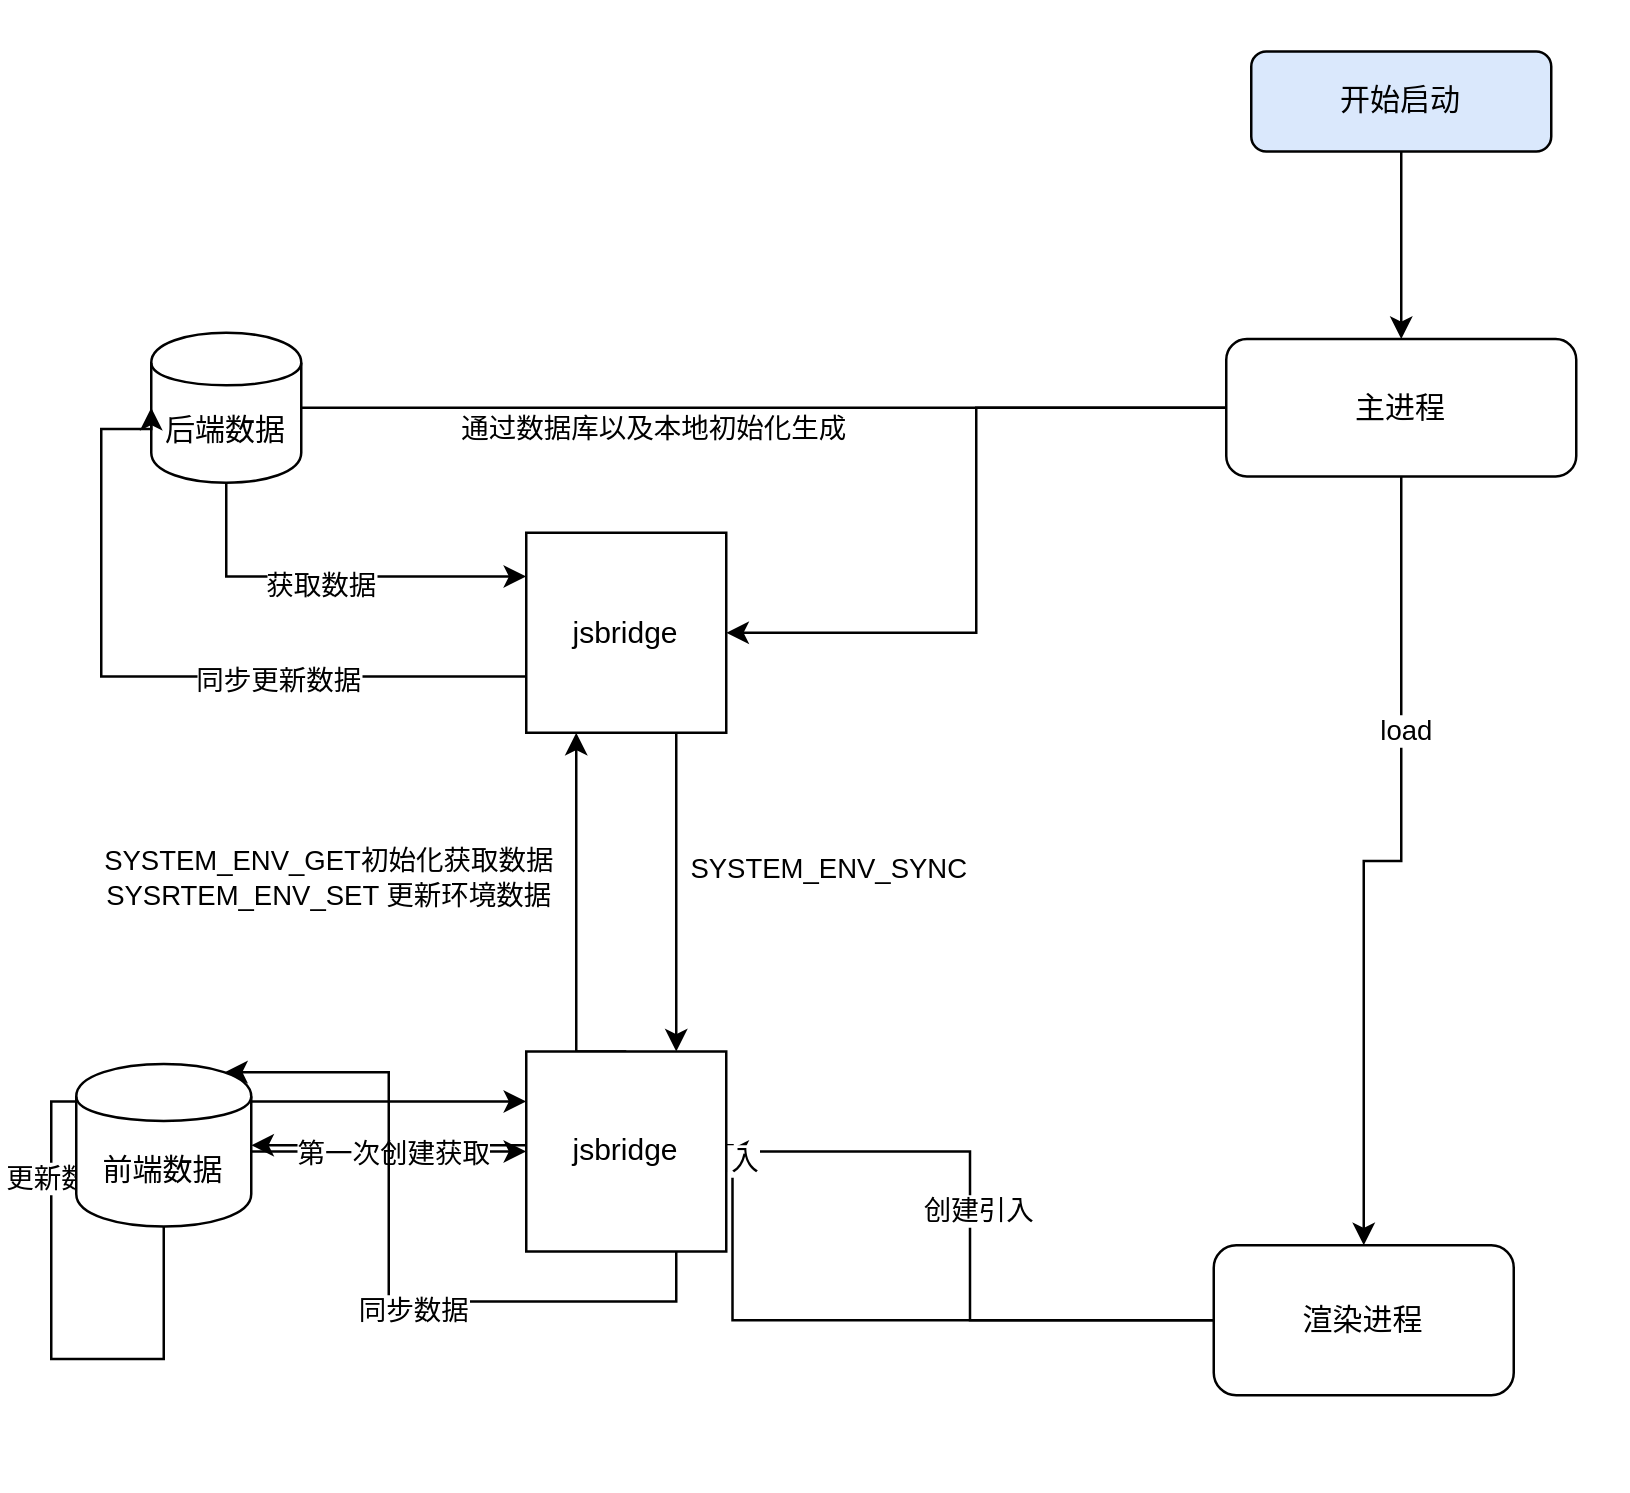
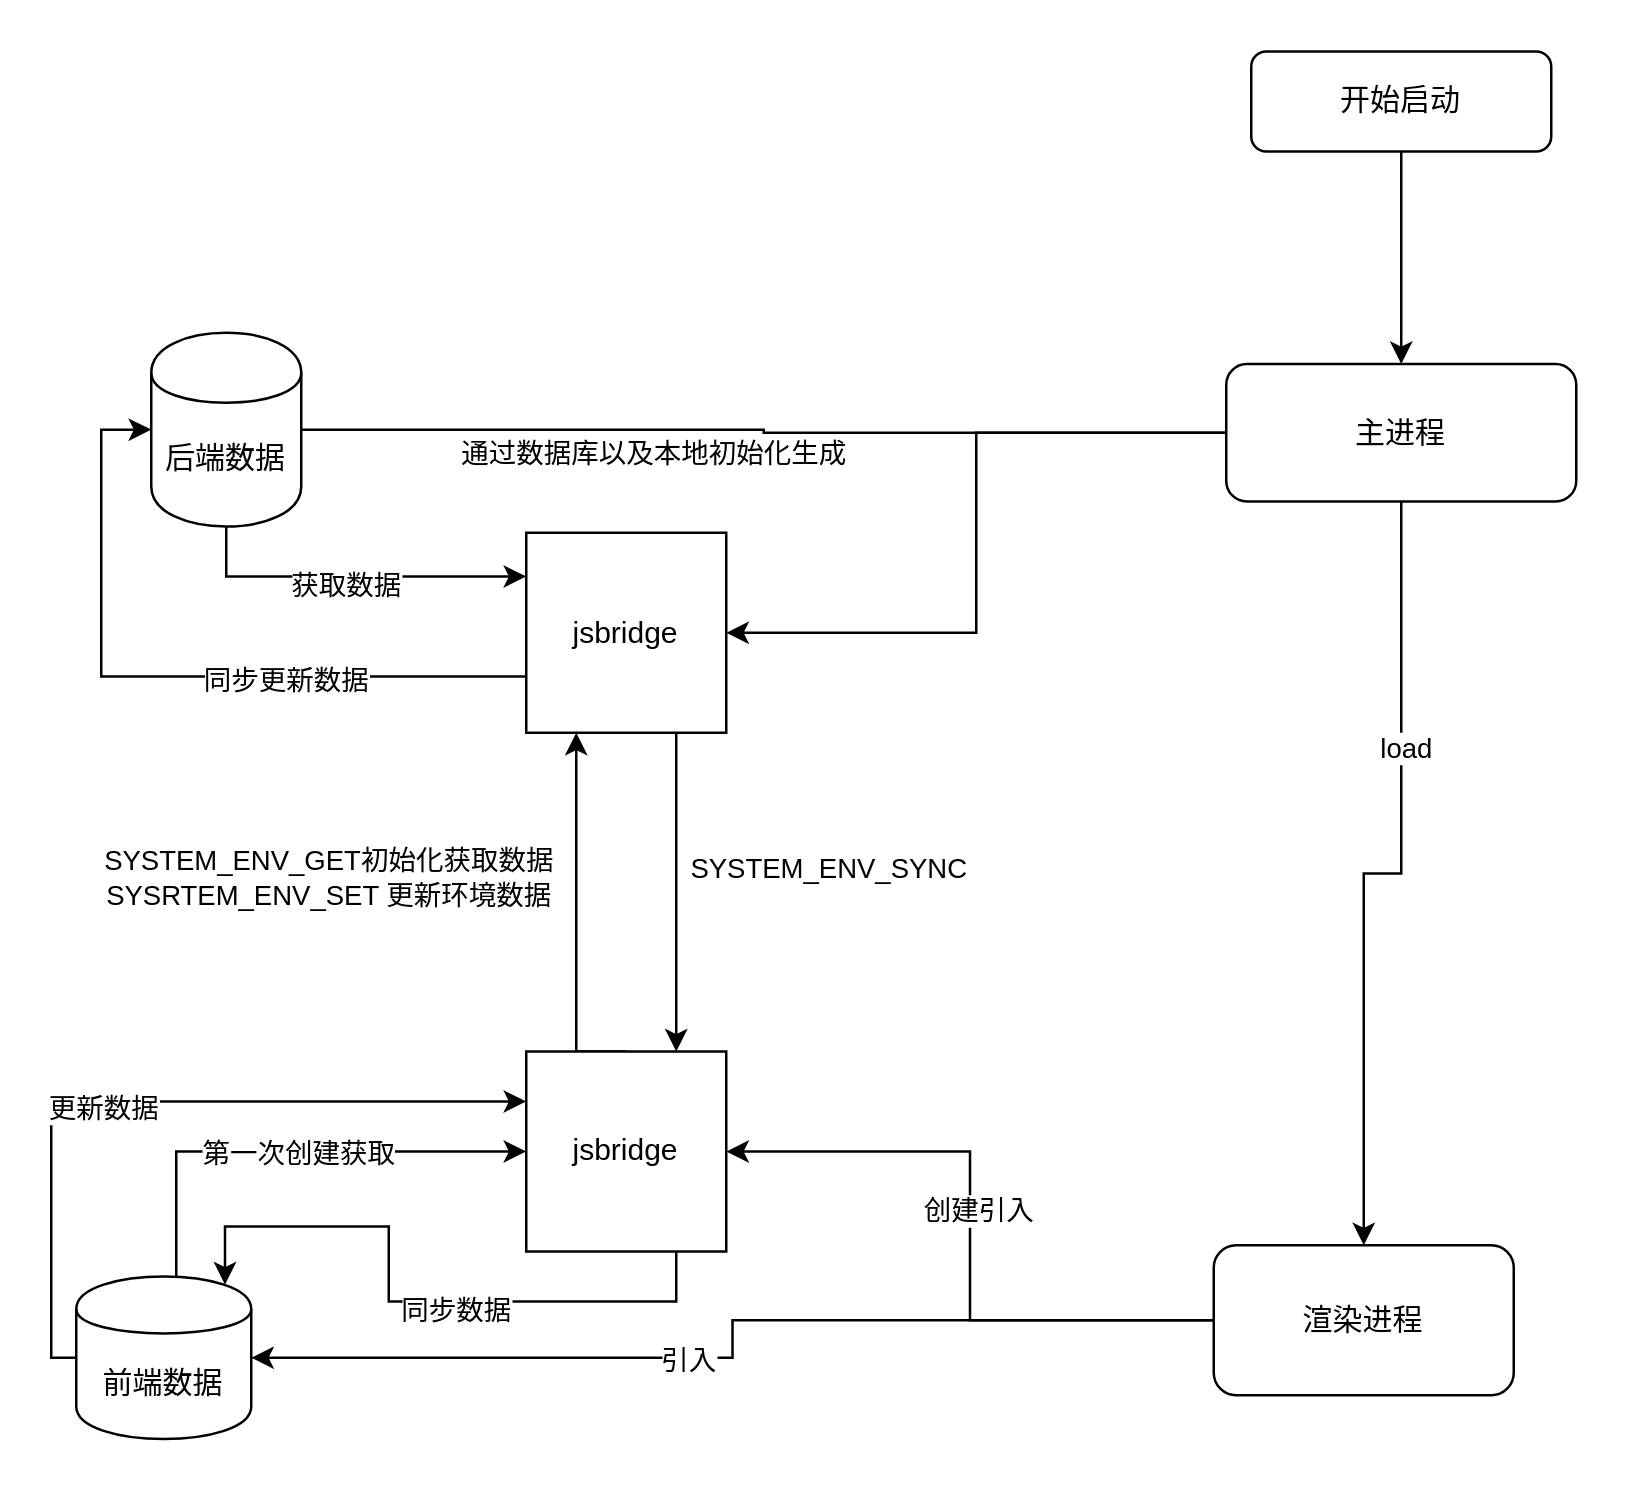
node "开始启动": fillcolor #dae8fc -> #ffffff
node "后端数据": size 150x150 -> 150x194
node "主进程": moved (1401, 408) -> (1401, 433)
node "前端数据": moved (164, 1145) -> (164, 1358)
